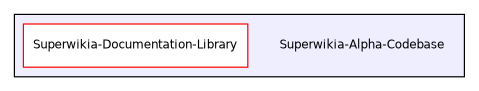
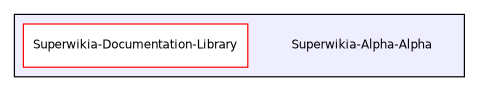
node "Superwikia-Alpha-Codebase": label "Superwikia-Alpha-Codebase" -> "Superwikia-Alpha-Alpha"
